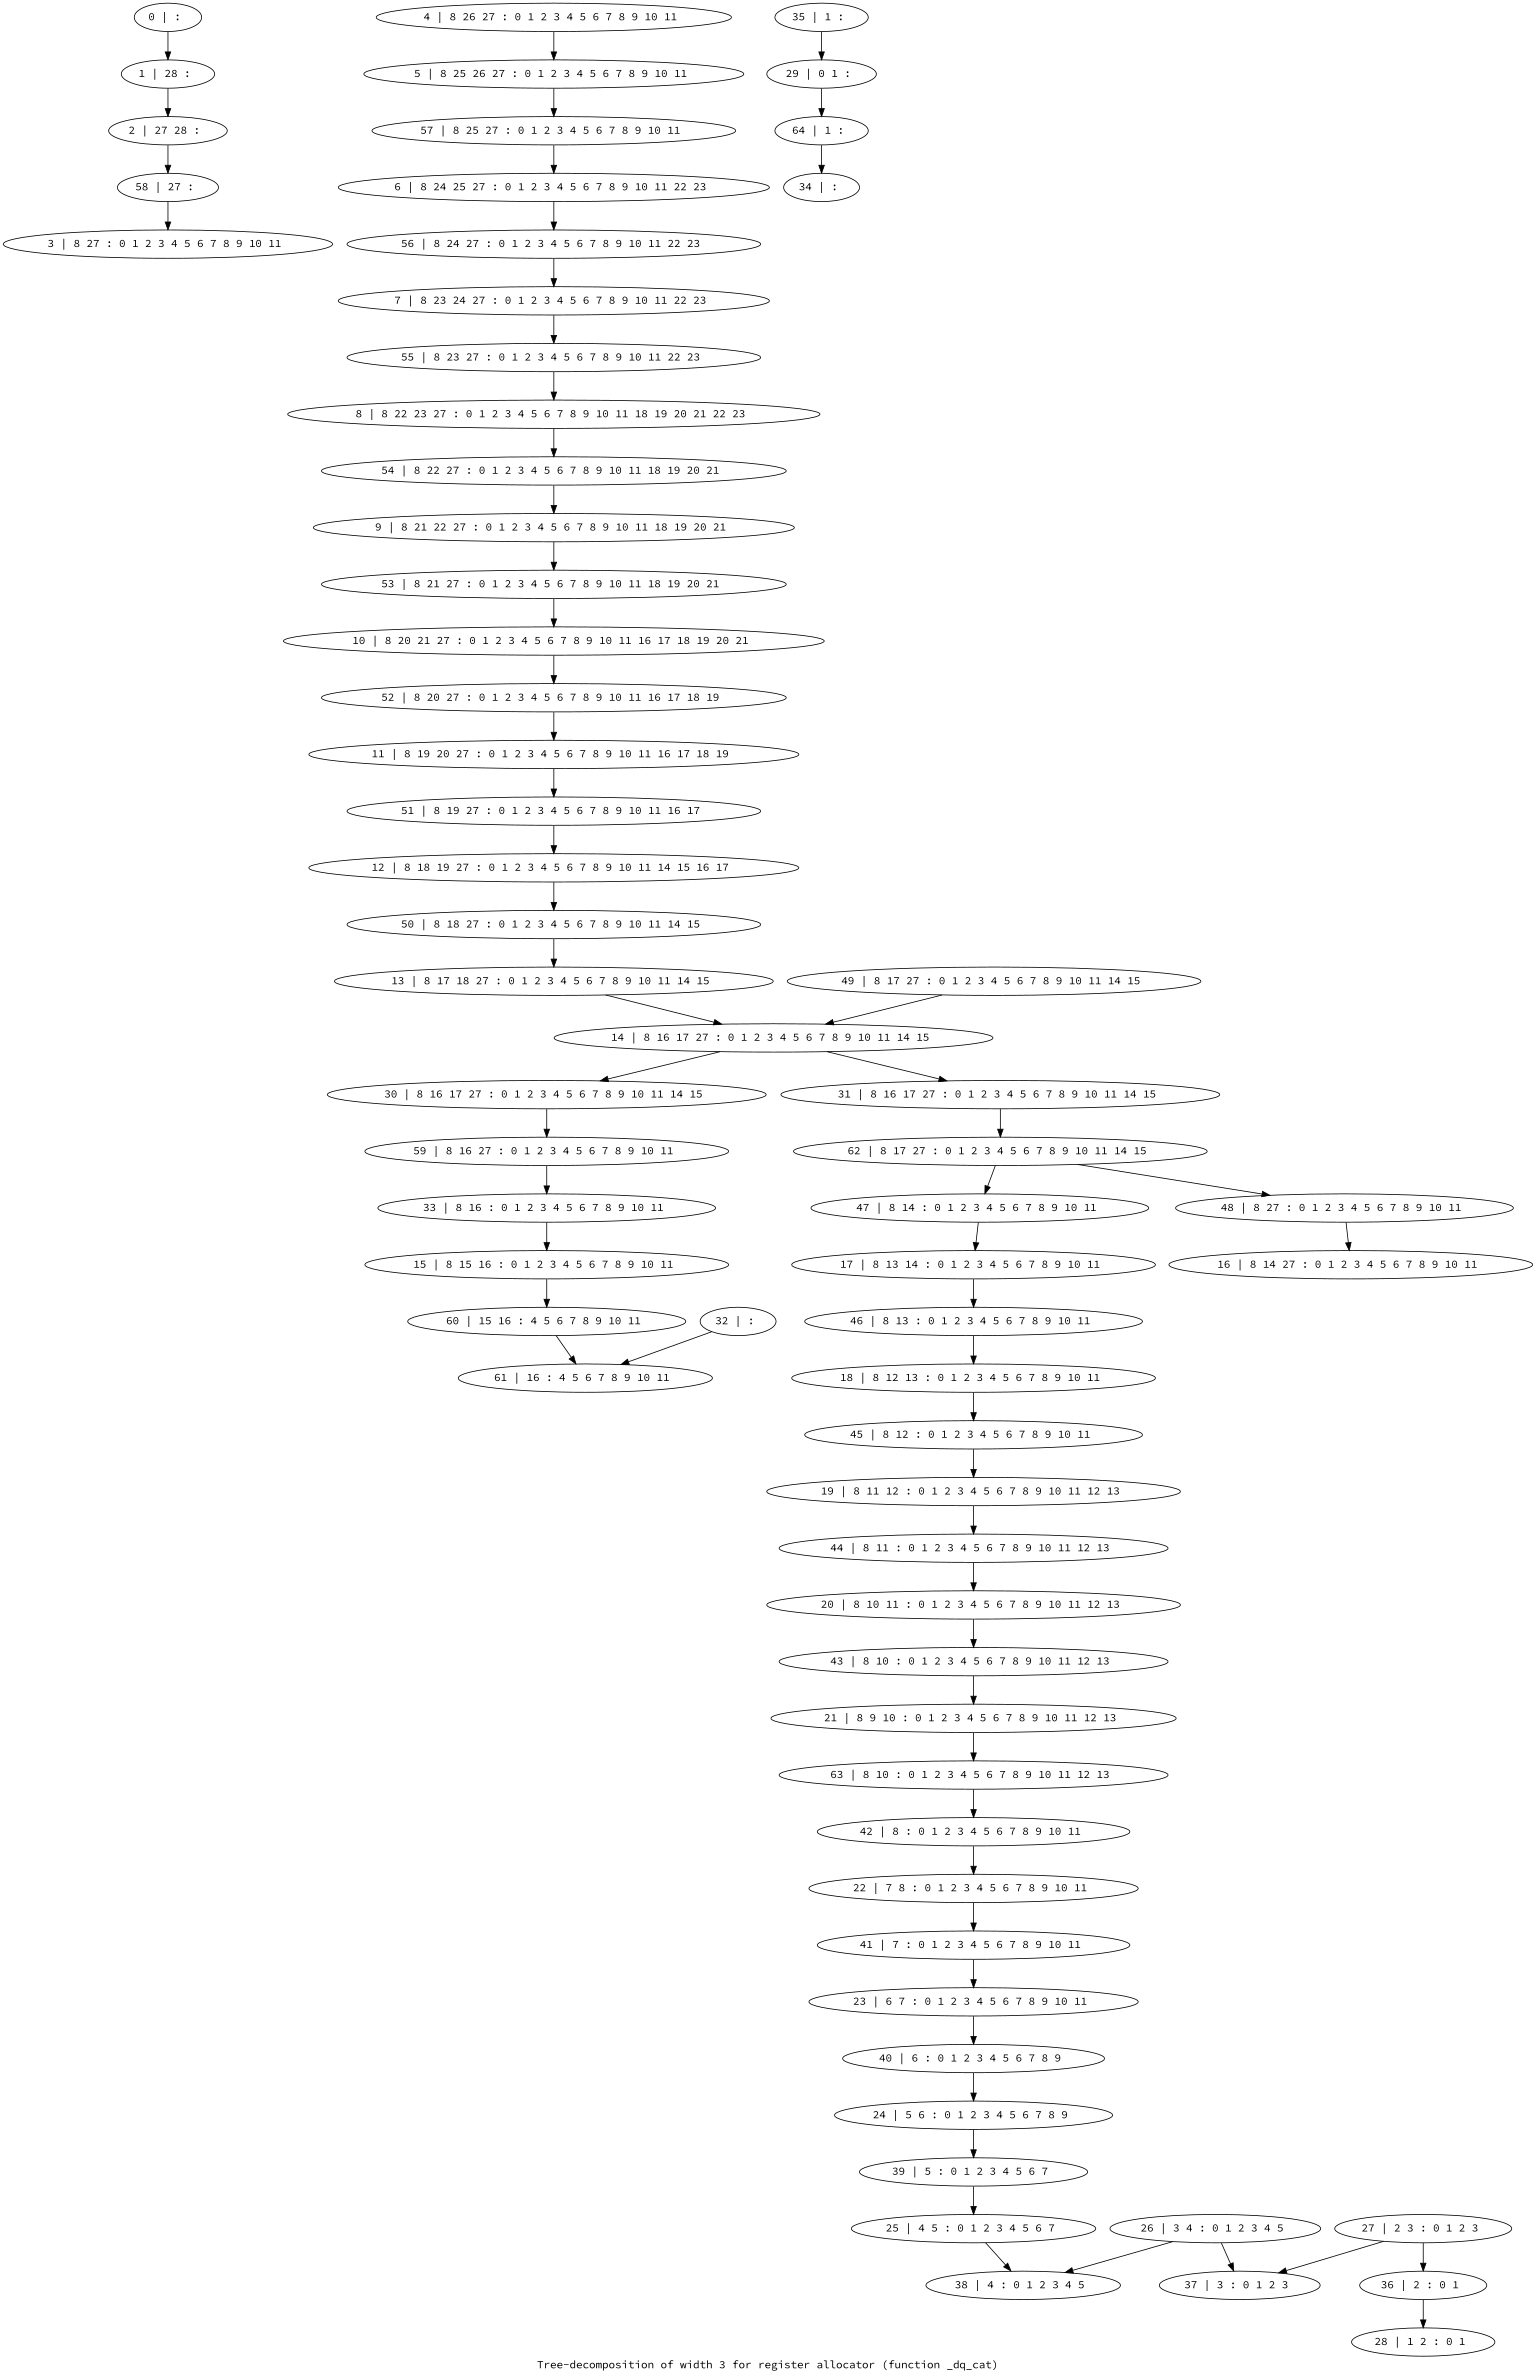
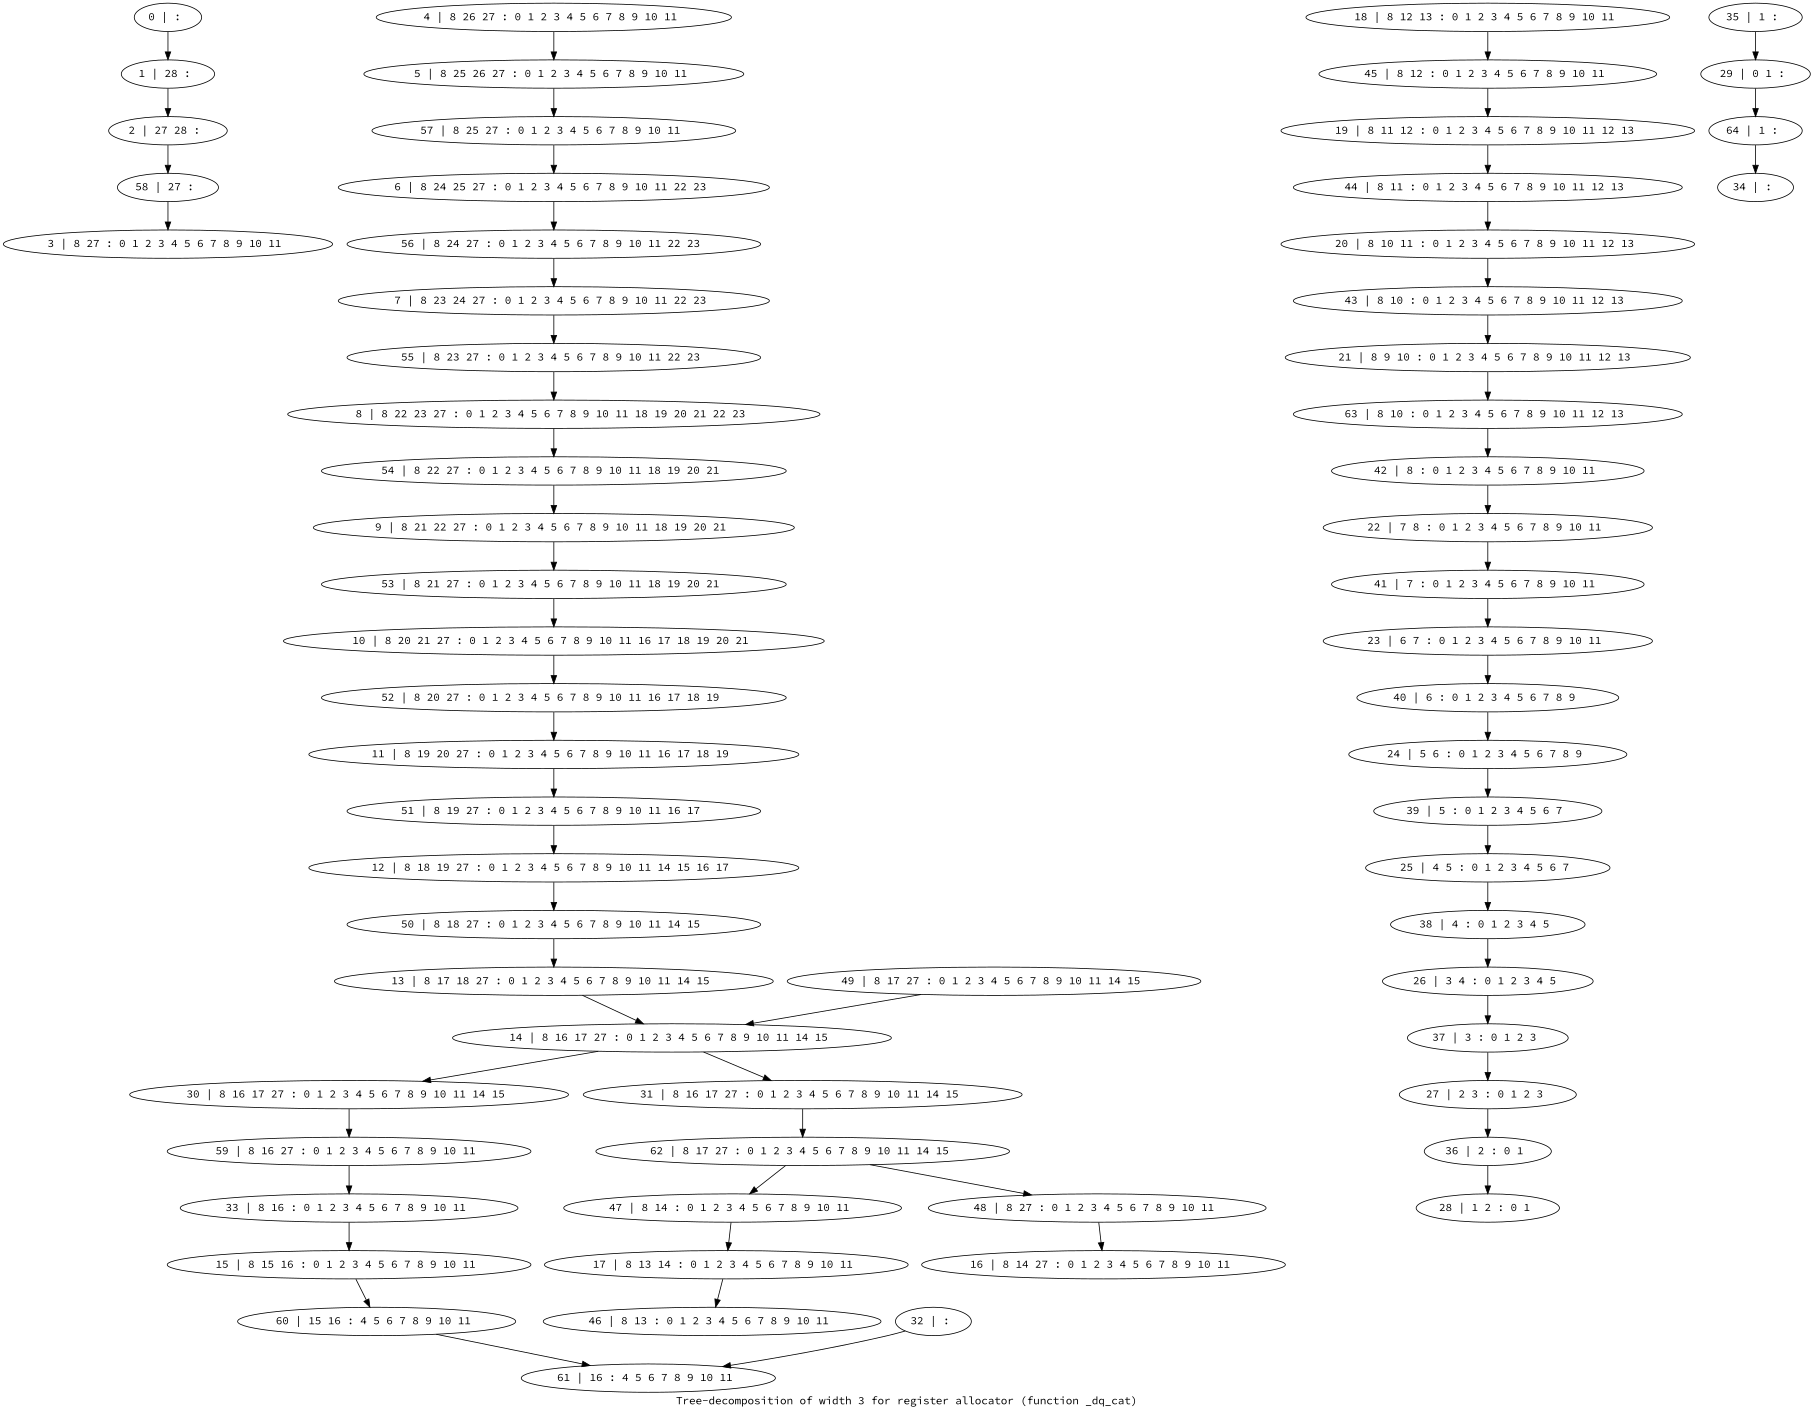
edge "46 | 8 13 : 0 1 2 3 4 5 6 7 8 9 10 11" -> "18 | 8 12 13 : 0 1 2 3 4 5 6 7 8 9 10 11": removed
edge "26 | 3 4 : 0 1 2 3 4 5" -> "38 | 4 : 0 1 2 3 4 5": reversed
edge "27 | 2 3 : 0 1 2 3" -> "37 | 3 : 0 1 2 3": reversed
